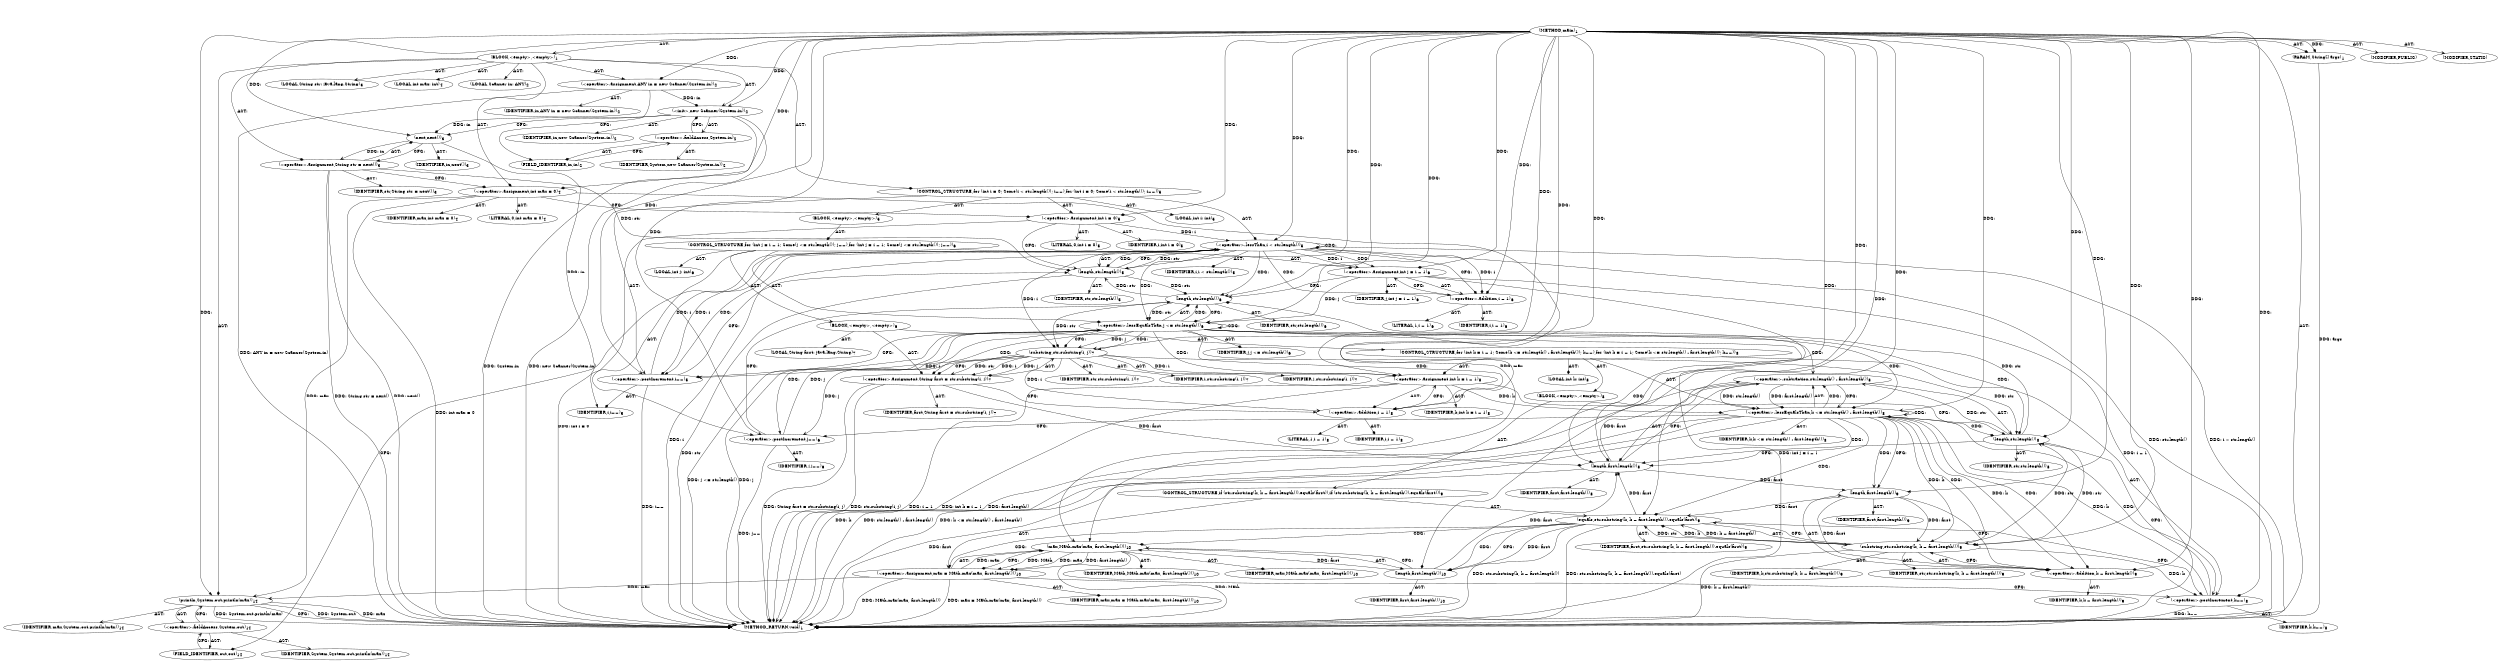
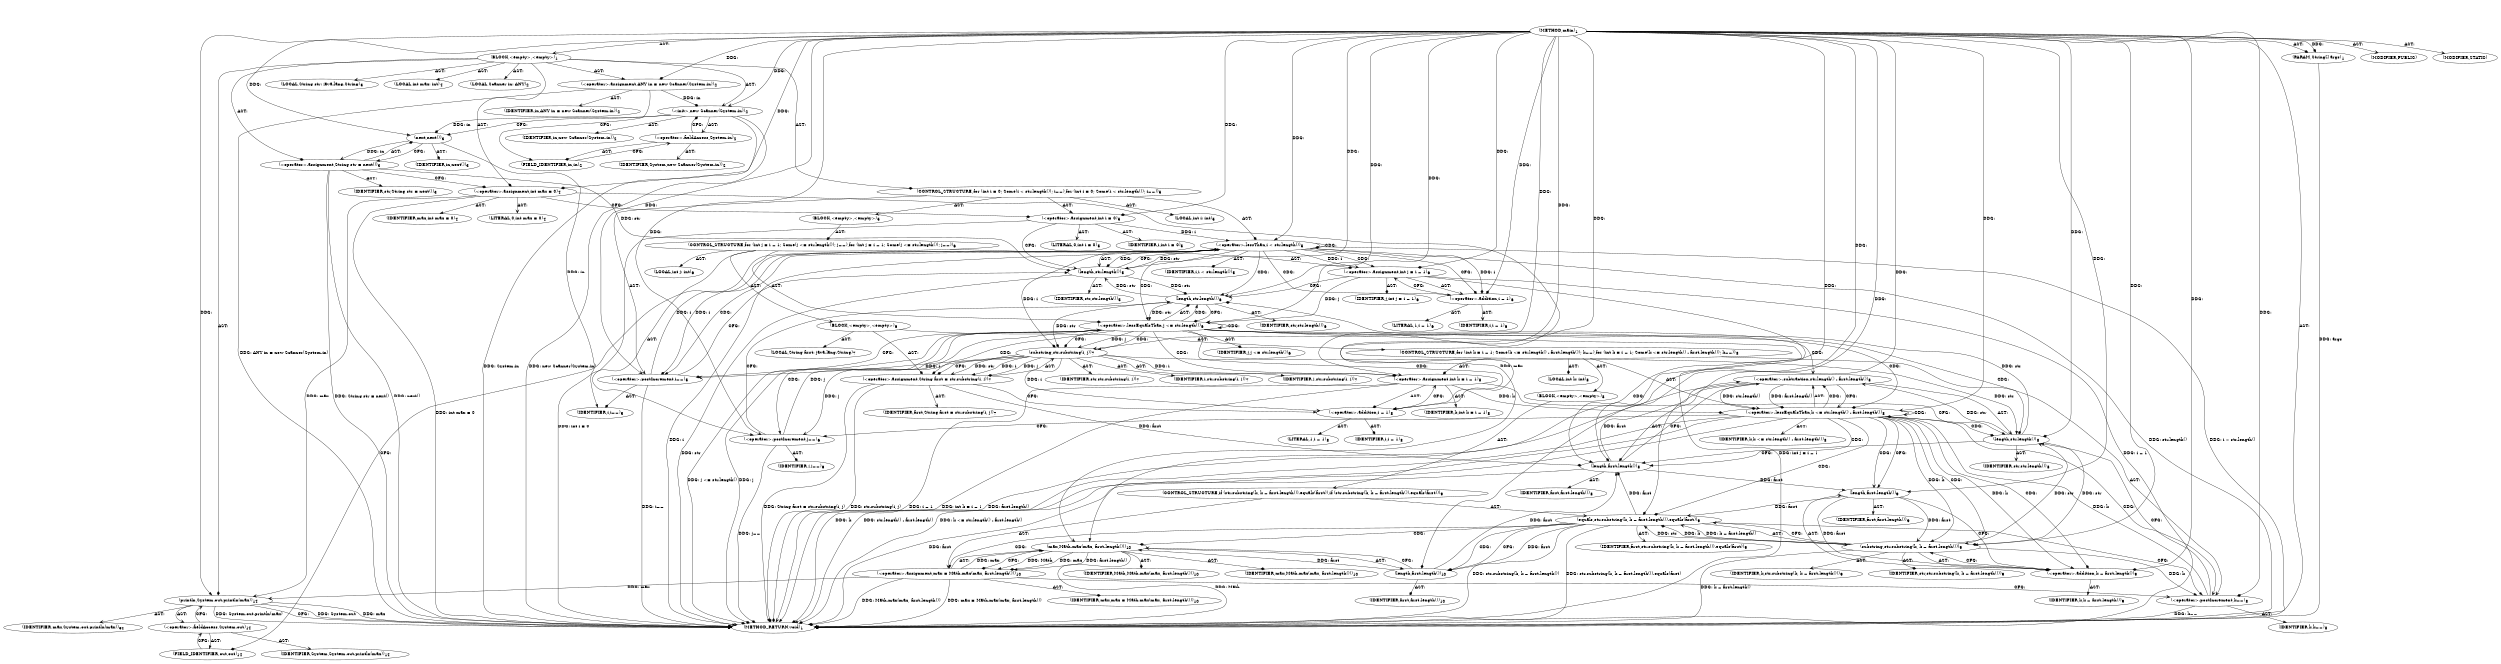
node "(IDENTIFIER,max,System.out.println(max))": text "14" -> "54"
